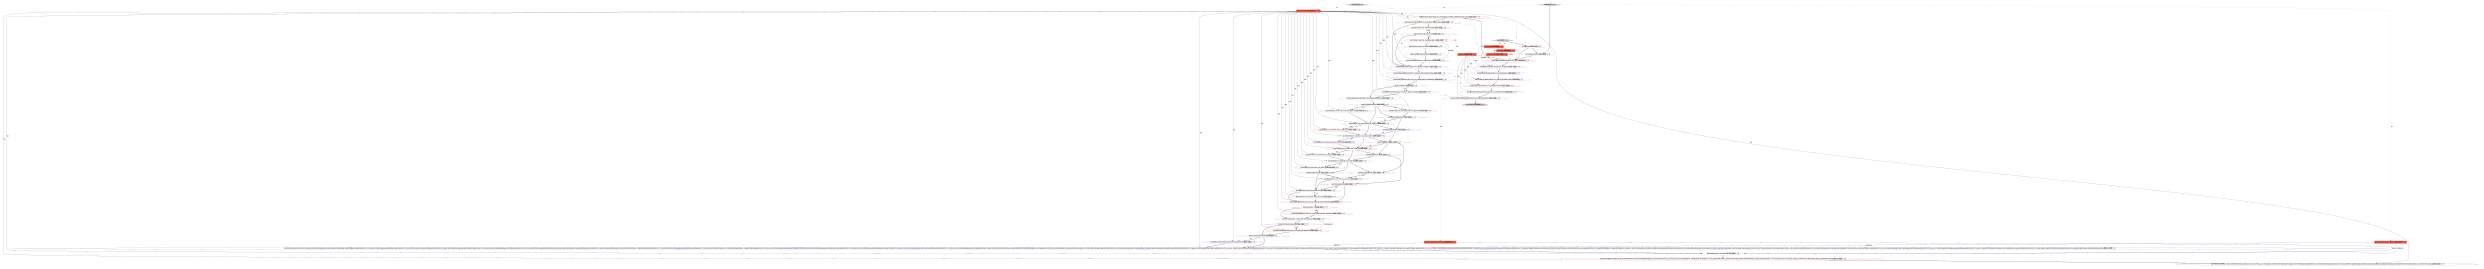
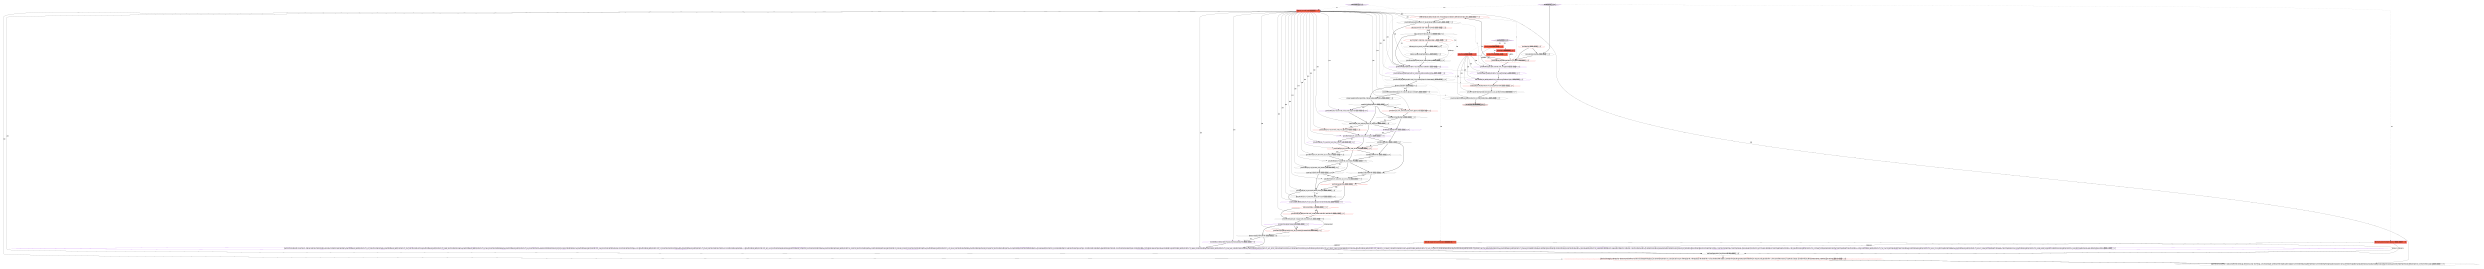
edge "saveObjectFiler['0', '0', '1']" -> "json.beginObject()@@@3@@@['0', '0', '1']": removed
edge "navSettings.isHideSchemas()@@@25@@@['0', '1', '0']" -> "navSettings.isMergeEntities()@@@27@@@['0', '1', '0']": now "navSettings.isHideVirtualModel()@@@26@@@['0', '1', '0']" -> "navSettings.isMergeEntities()@@@27@@@['0', '1', '0']"
